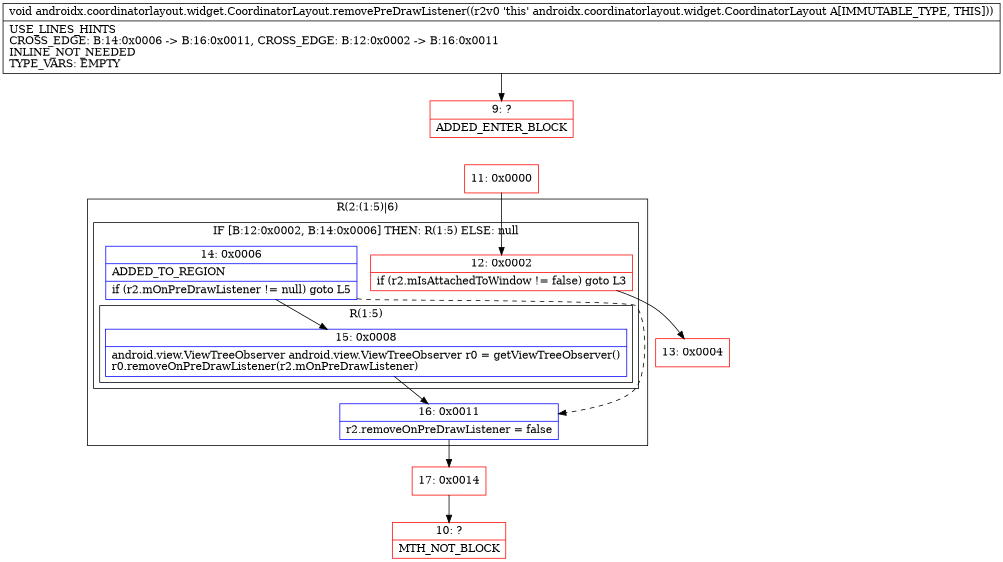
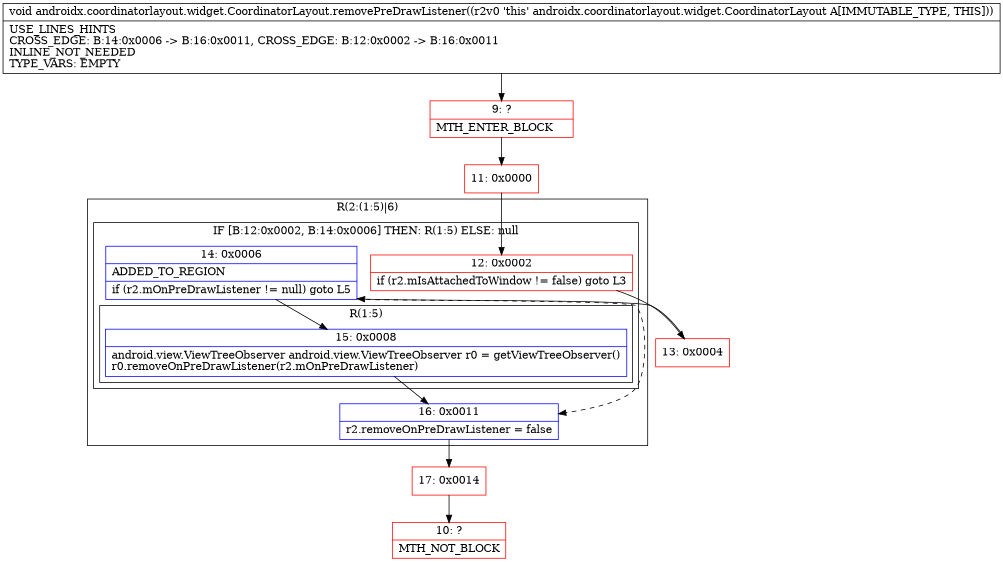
node "9: ?": text "ADDED_ENTER_BLOCK" -> "MTH_ENTER_BLOCK"
edge "9: ?" -> "11: 0x0000": added
edge "13: 0x0004" -> "14: 0x0006": added
